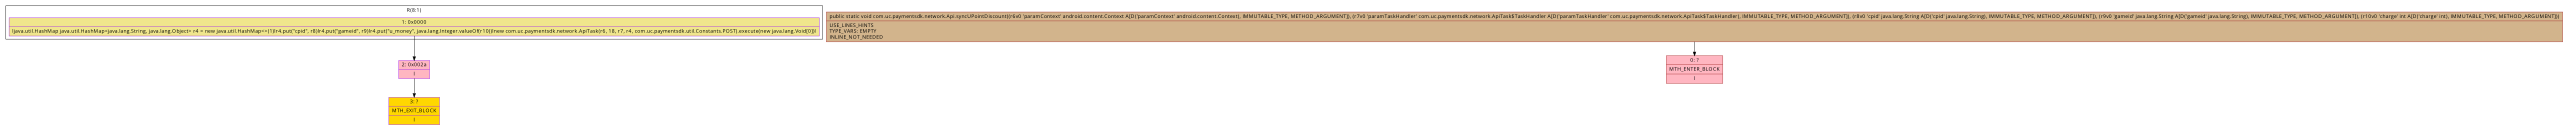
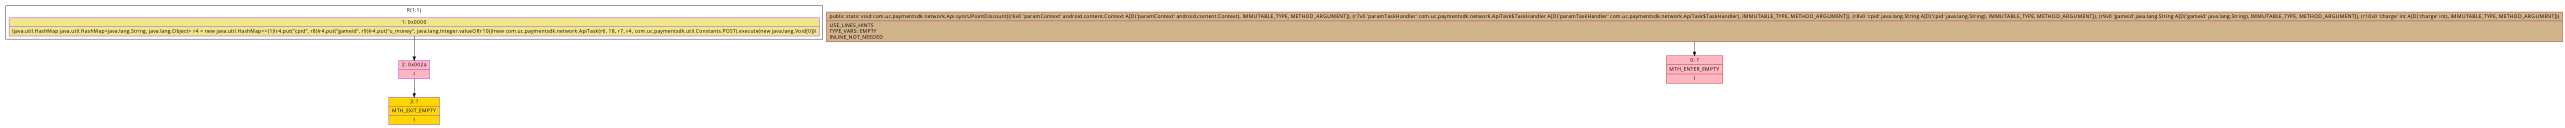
cluster "R(8:1)": label "R(8:1)" -> "R(1:1)"
node "0: ?": text "MTH_ENTER_BLOCK" -> "MTH_ENTER_EMPTY"
node "3: ?": text "MTH_EXIT_BLOCK" -> "MTH_EXIT_EMPTY"
